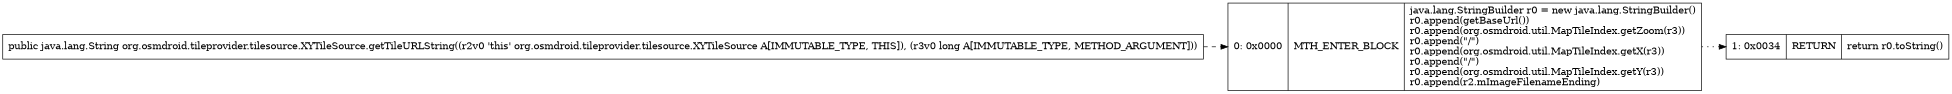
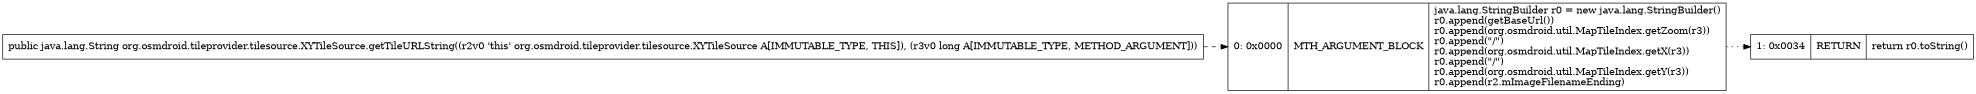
node "0: 0x0000": text "MTH_ENTER_BLOCK" -> "MTH_ARGUMENT_BLOCK"
